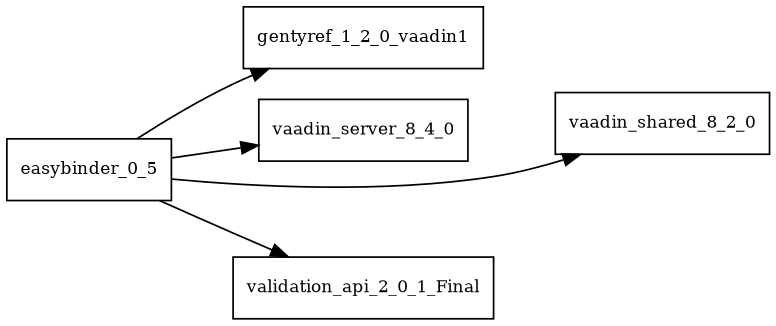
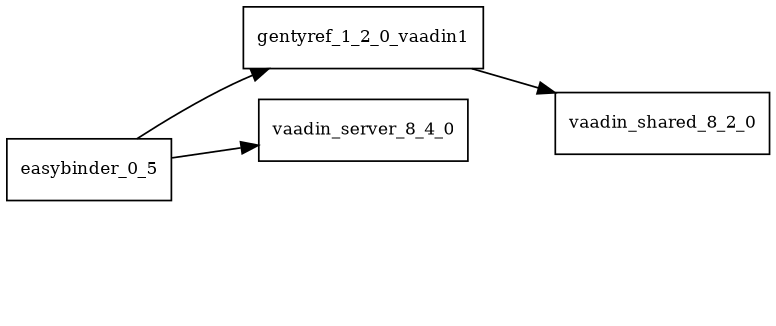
edge "easybinder_0_5" -> "vaadin_shared_8_2_0": now "gentyref_1_2_0_vaadin1" -> "vaadin_shared_8_2_0"
node "validation_api_2_0_1_Final": removed
